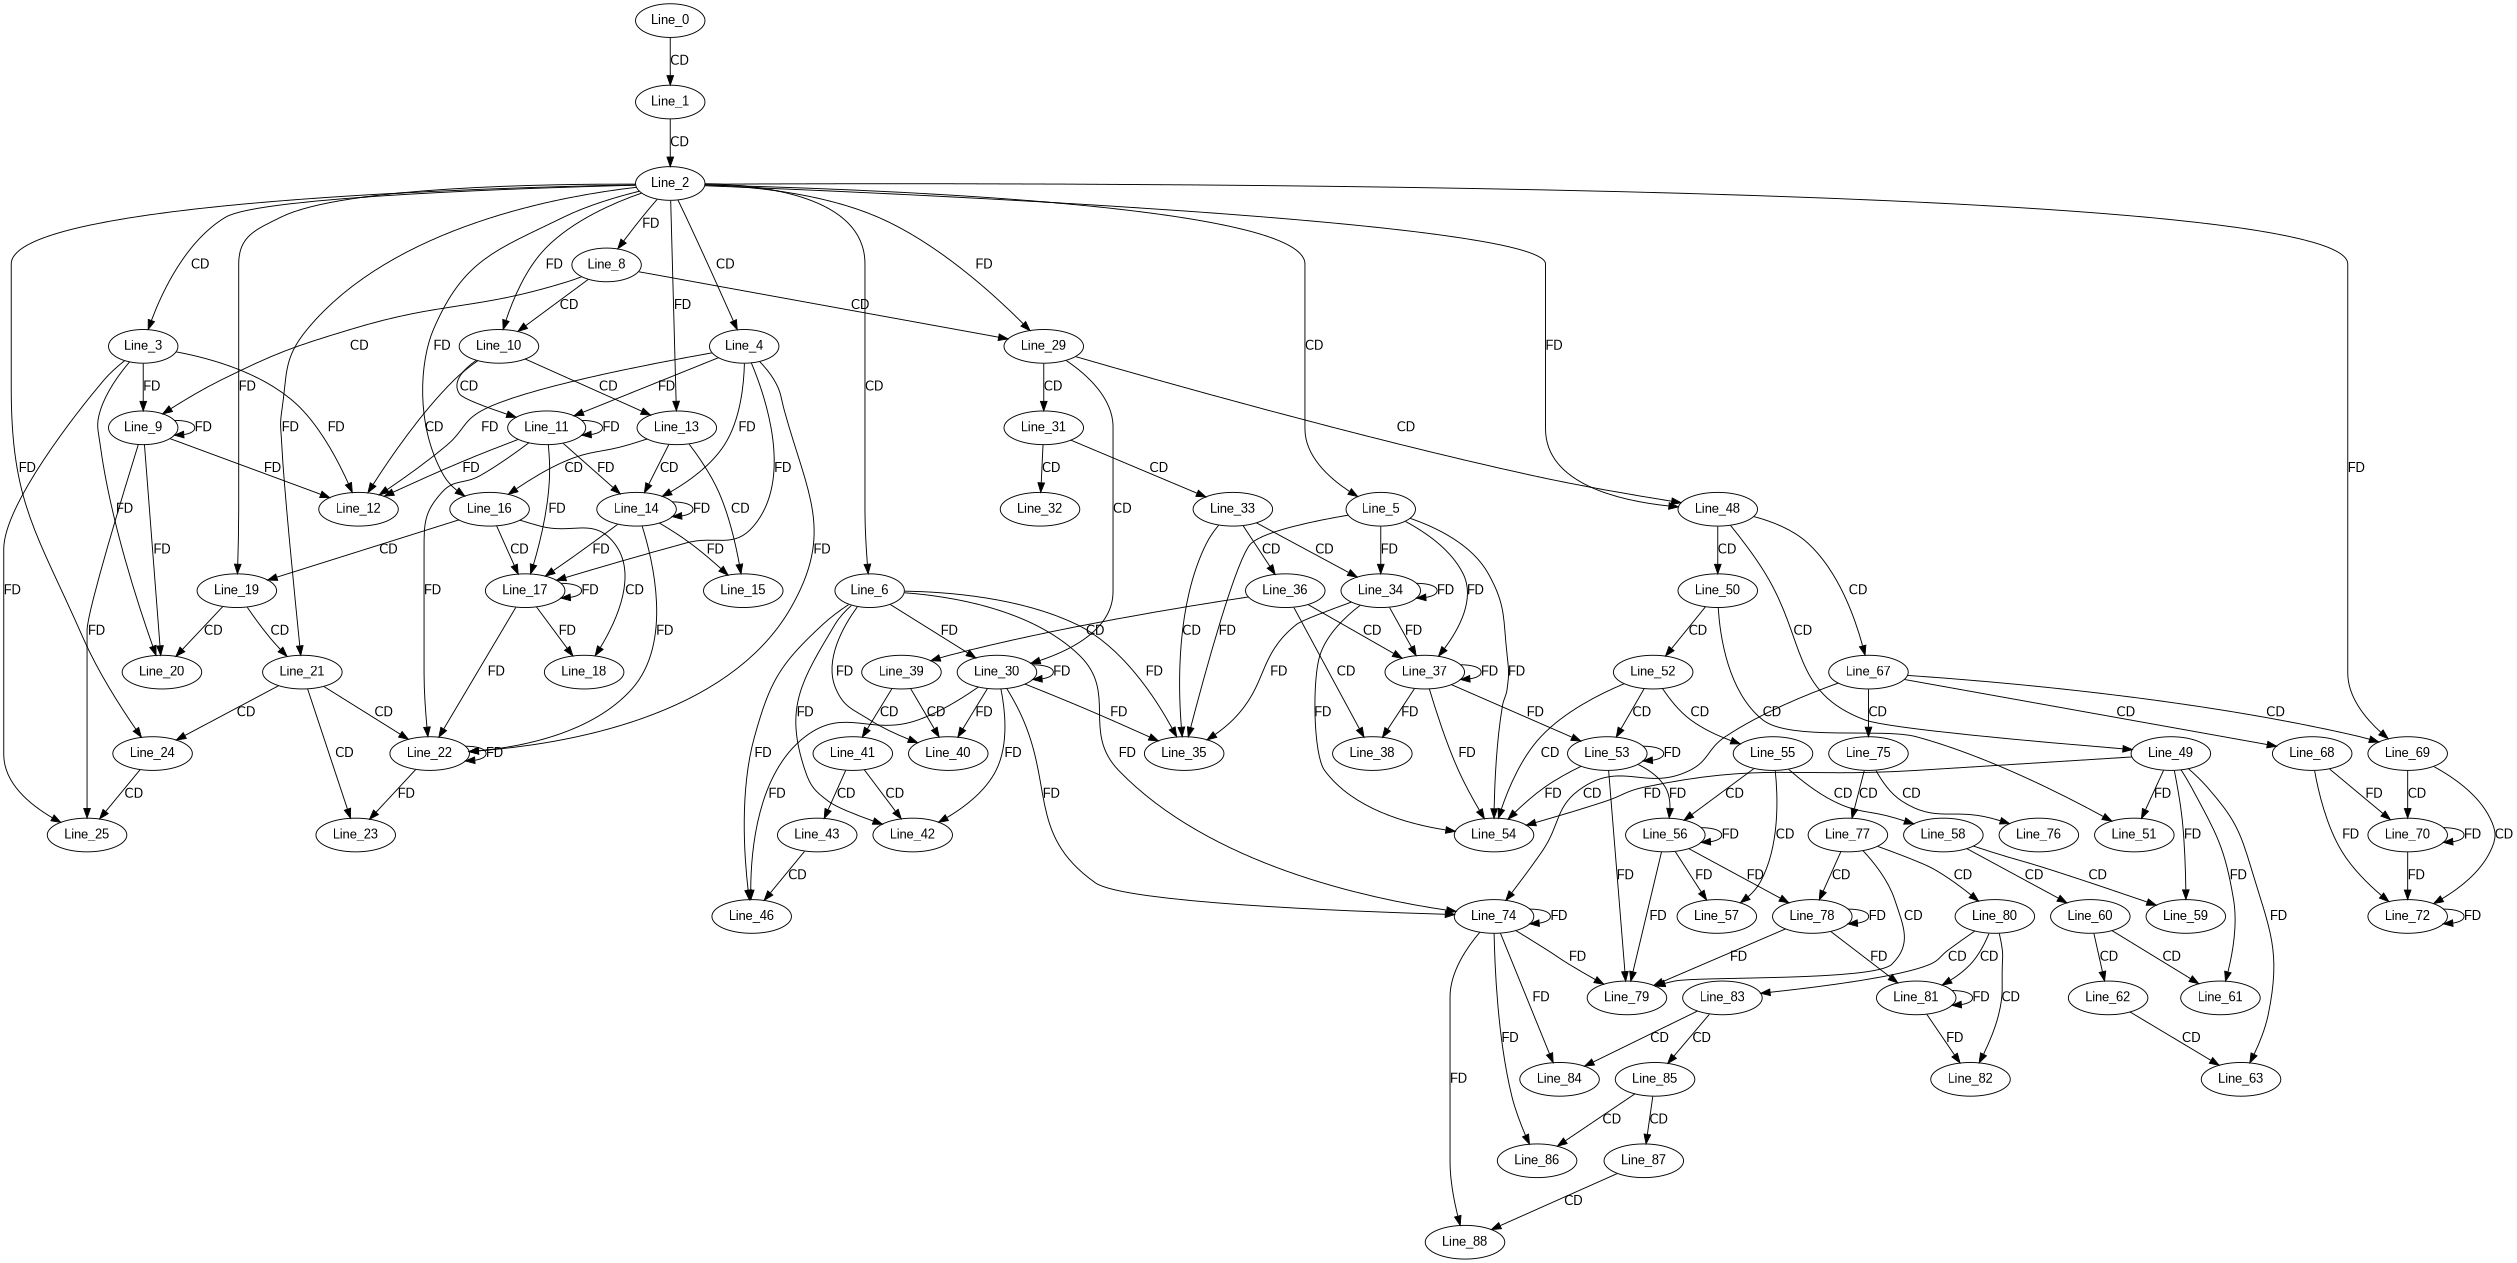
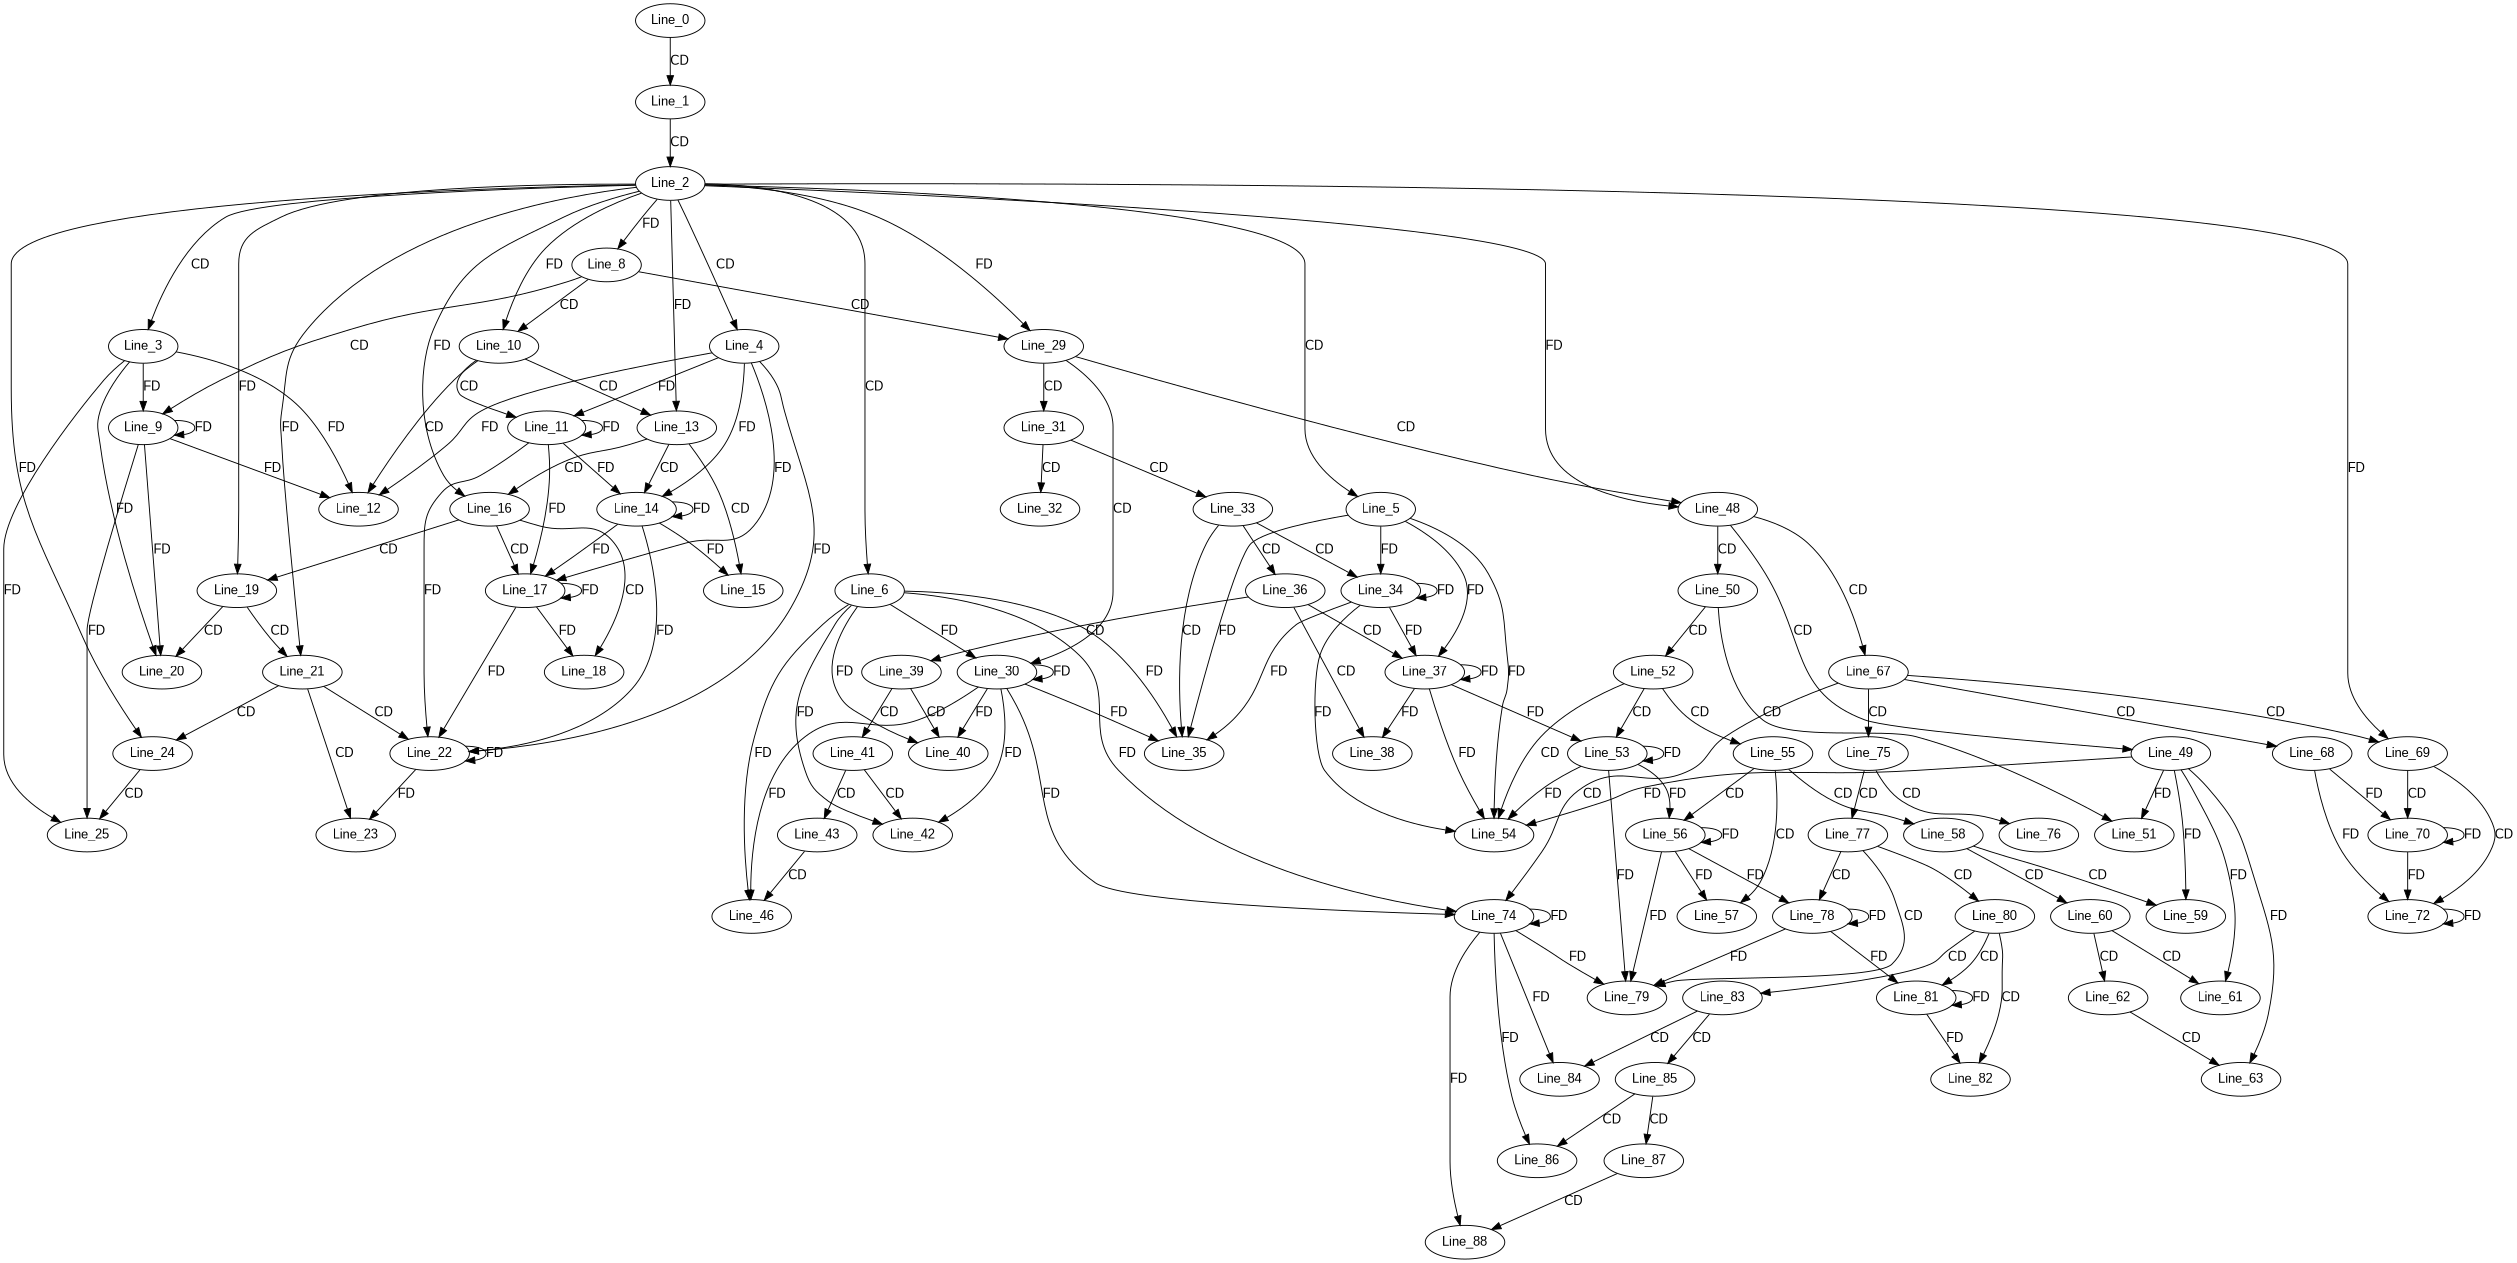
edge "Line_11" -> "Line_12": removed, label "FD"
